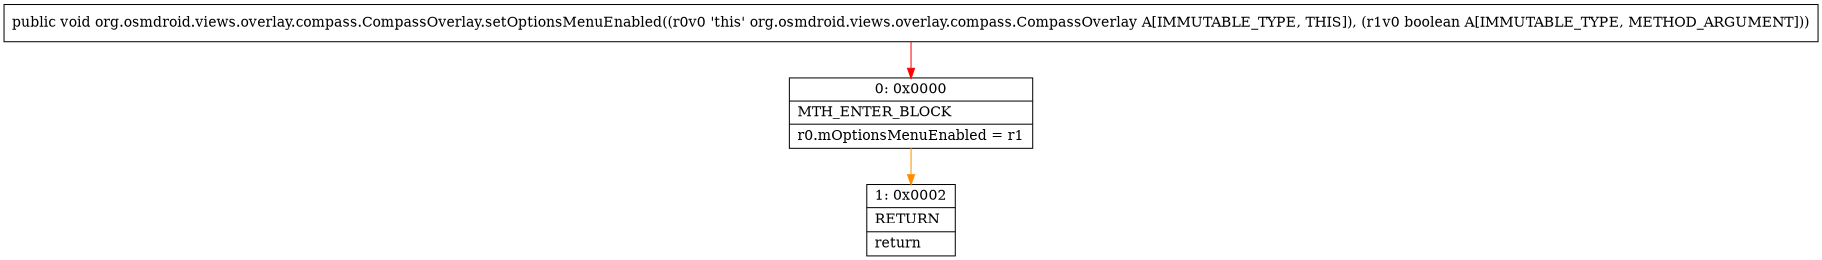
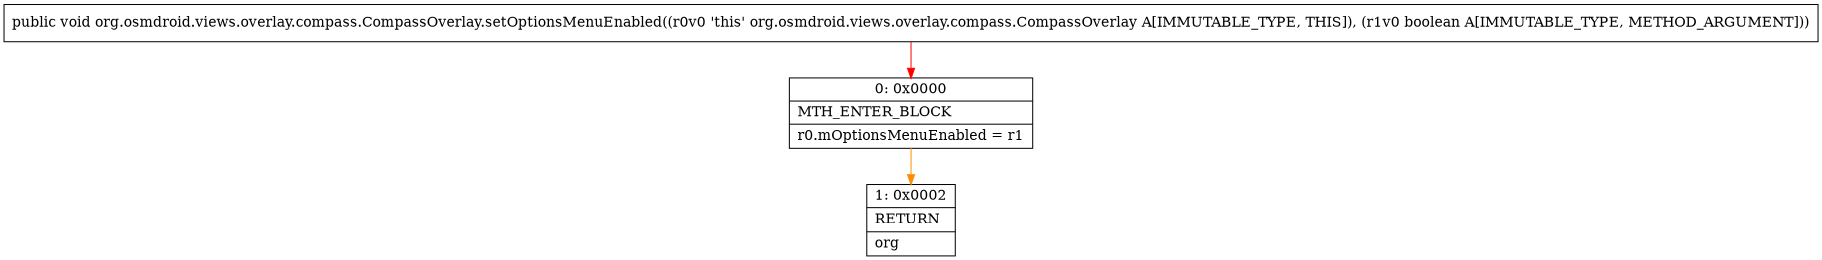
node "1: 0x0002": text "return" -> "org"
